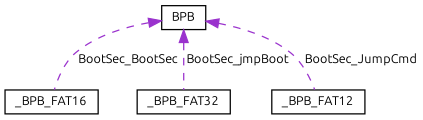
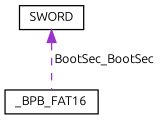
node "BPB": label "BPB" -> "SWORD"
node "_BPB_FAT32": removed
node "_BPB_FAT12": removed
